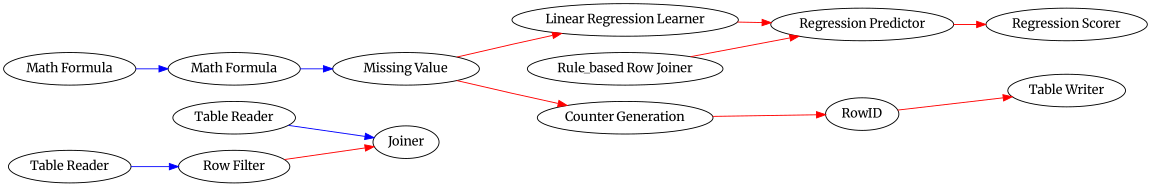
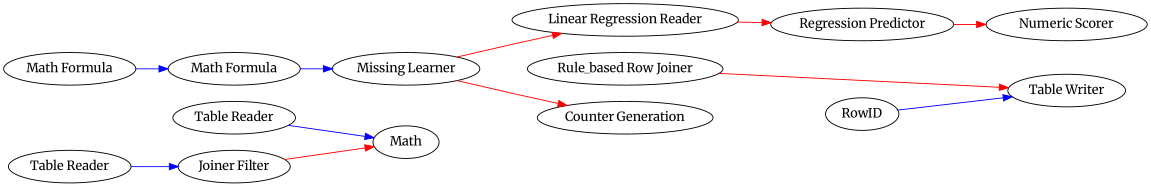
node "Linear Regression Learner": label "Linear Regression Learner" -> "Linear Regression Reader"
node "Regression Scorer": label "Regression Scorer" -> "Numeric Scorer"
edge "Rule_based Row Joiner" -> "Regression Predictor": now "Rule_based Row Joiner" -> "Table Writer"
node "Missing Value": label "Missing Value" -> "Missing Learner"
edge "RowID" -> "Table Writer": color red -> blue
edge "Counter Generation" -> "RowID": removed
node "Joiner": label "Joiner" -> "Math"
node "Row Filter": label "Row Filter" -> "Joiner Filter"
